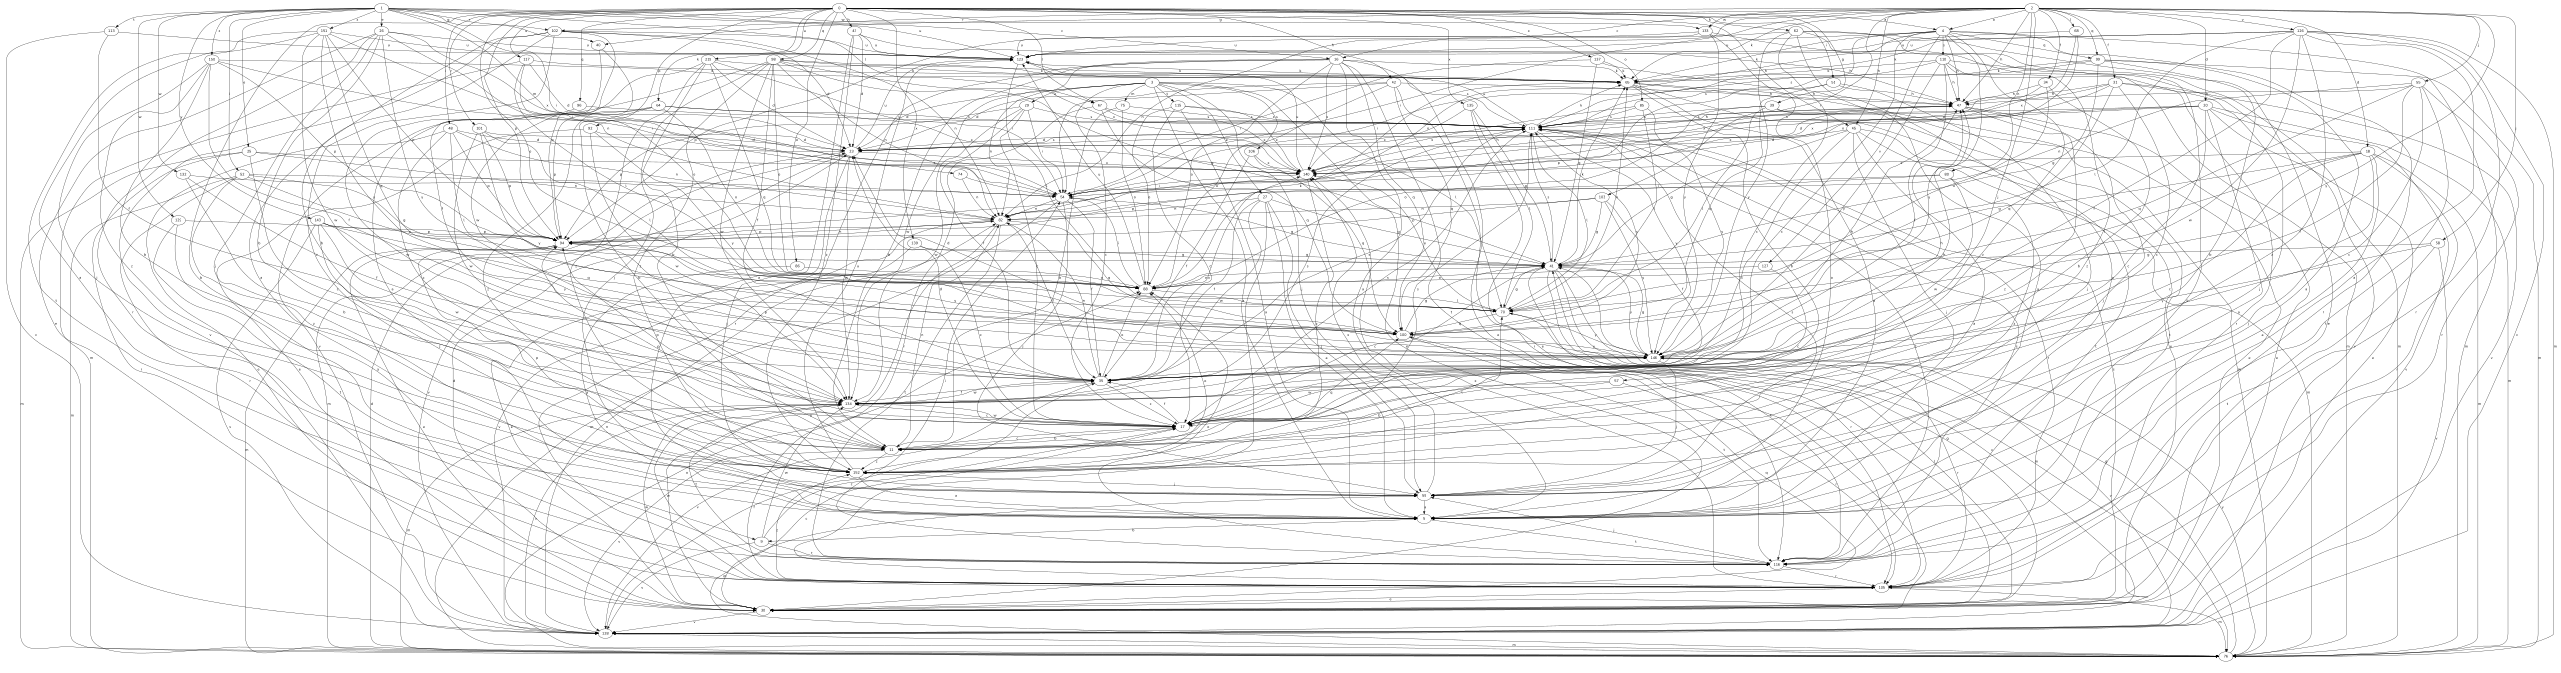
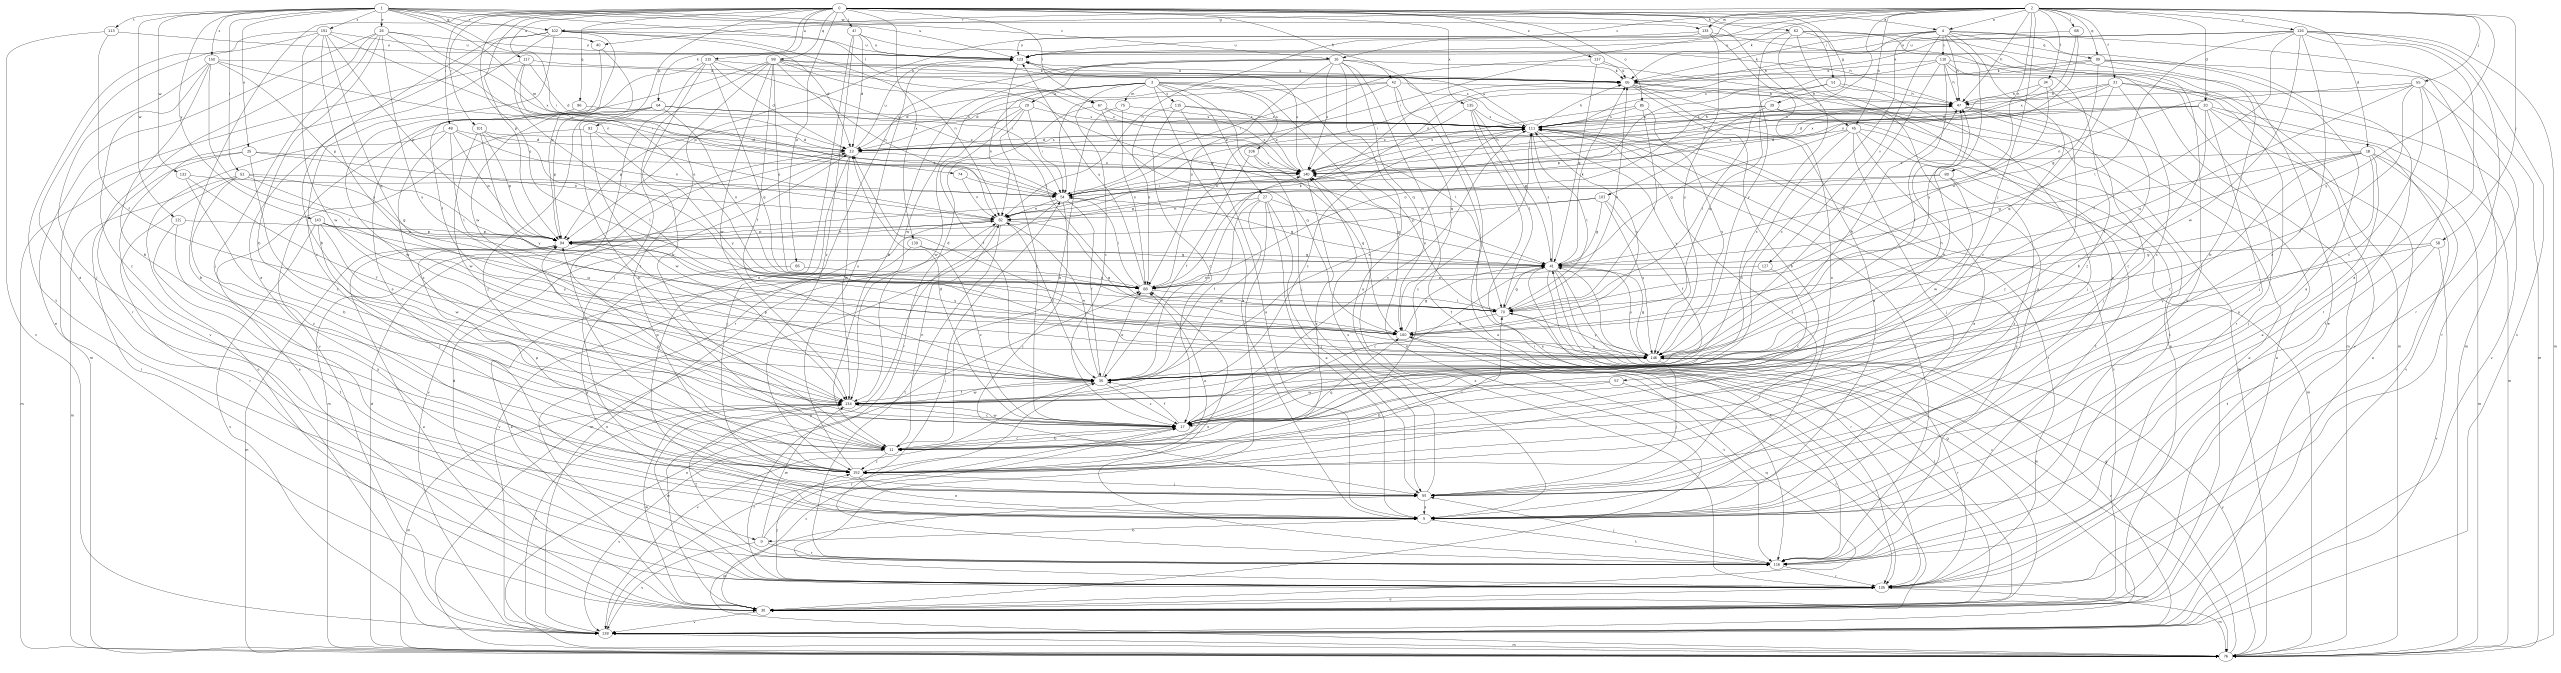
edge "0" -> "43": label "h" -> "j"
edge "4" -> "111": now "135" -> "111"
